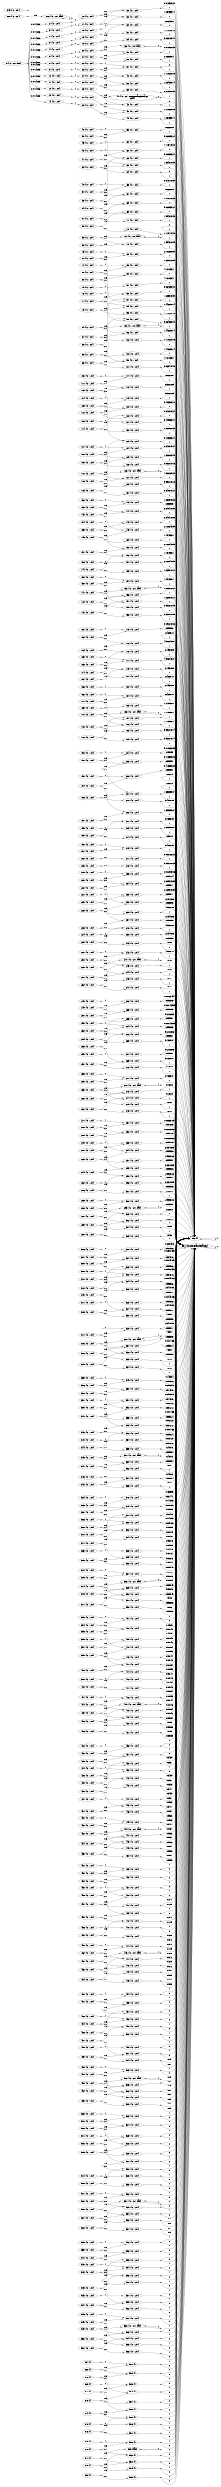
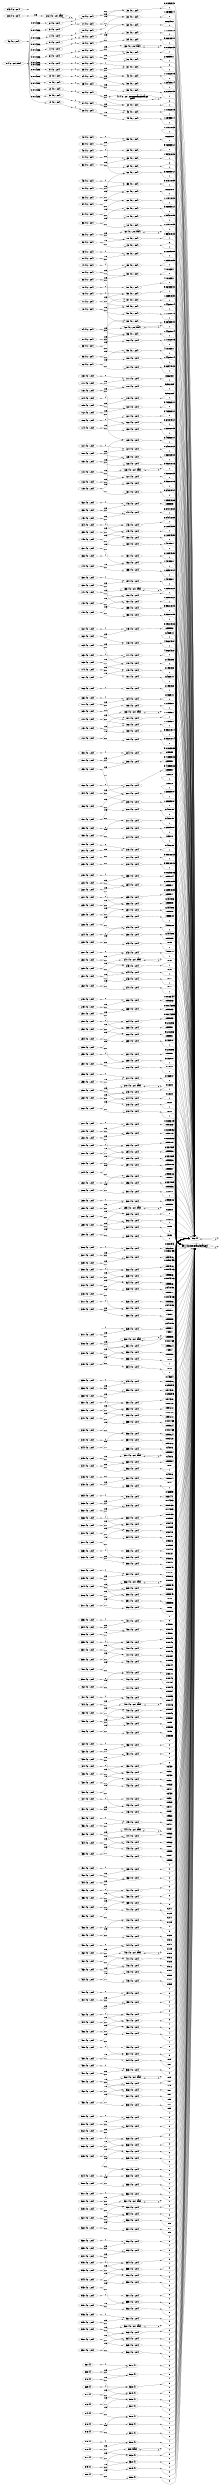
node "62: {(c < 20)}": removed
node "73: {(c < 20)}": added
node "193: {(c < 20)}": added
node "544: {(c < 20)}": added
